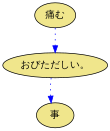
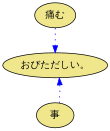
edge "おびただしい。" -> "事": reversed
